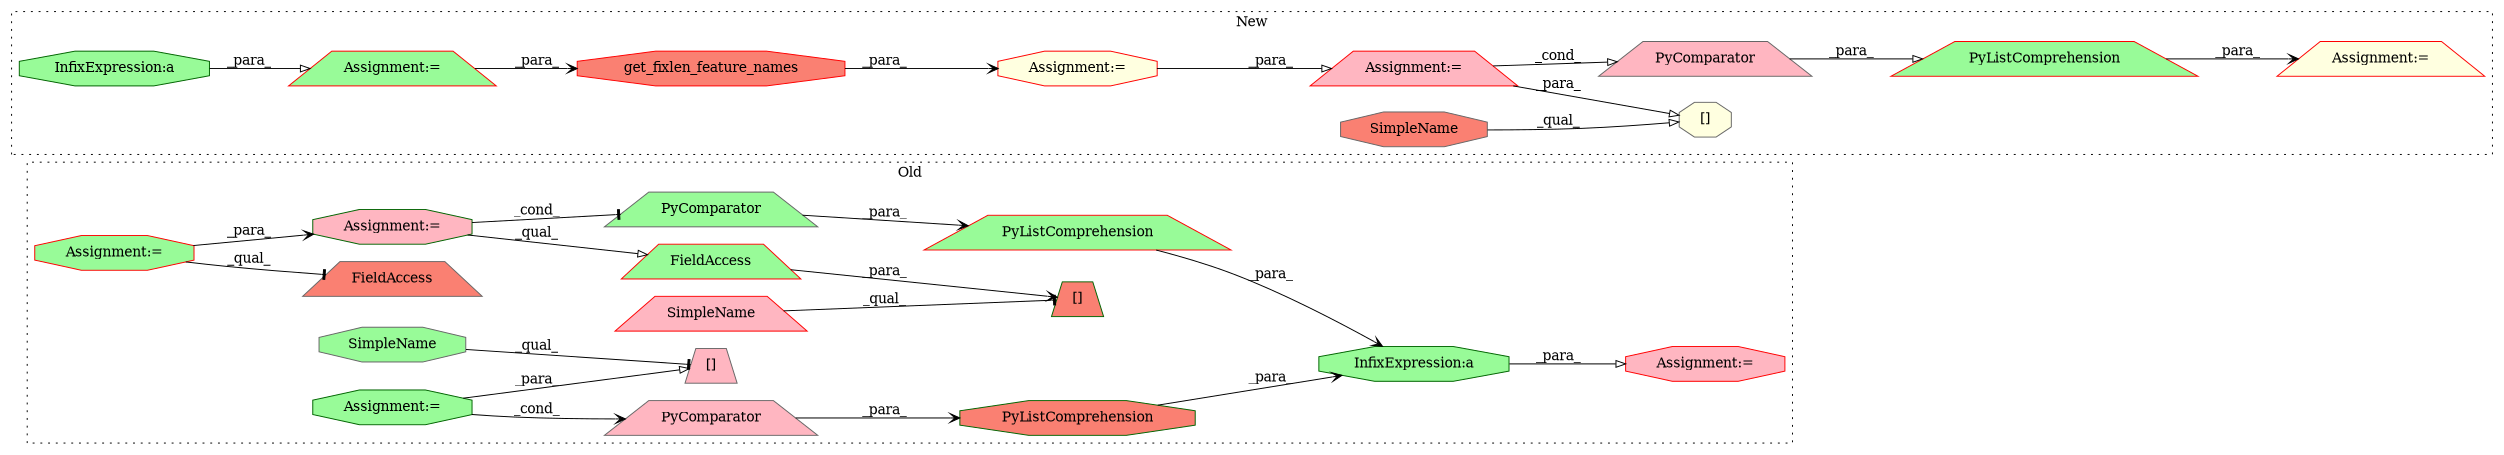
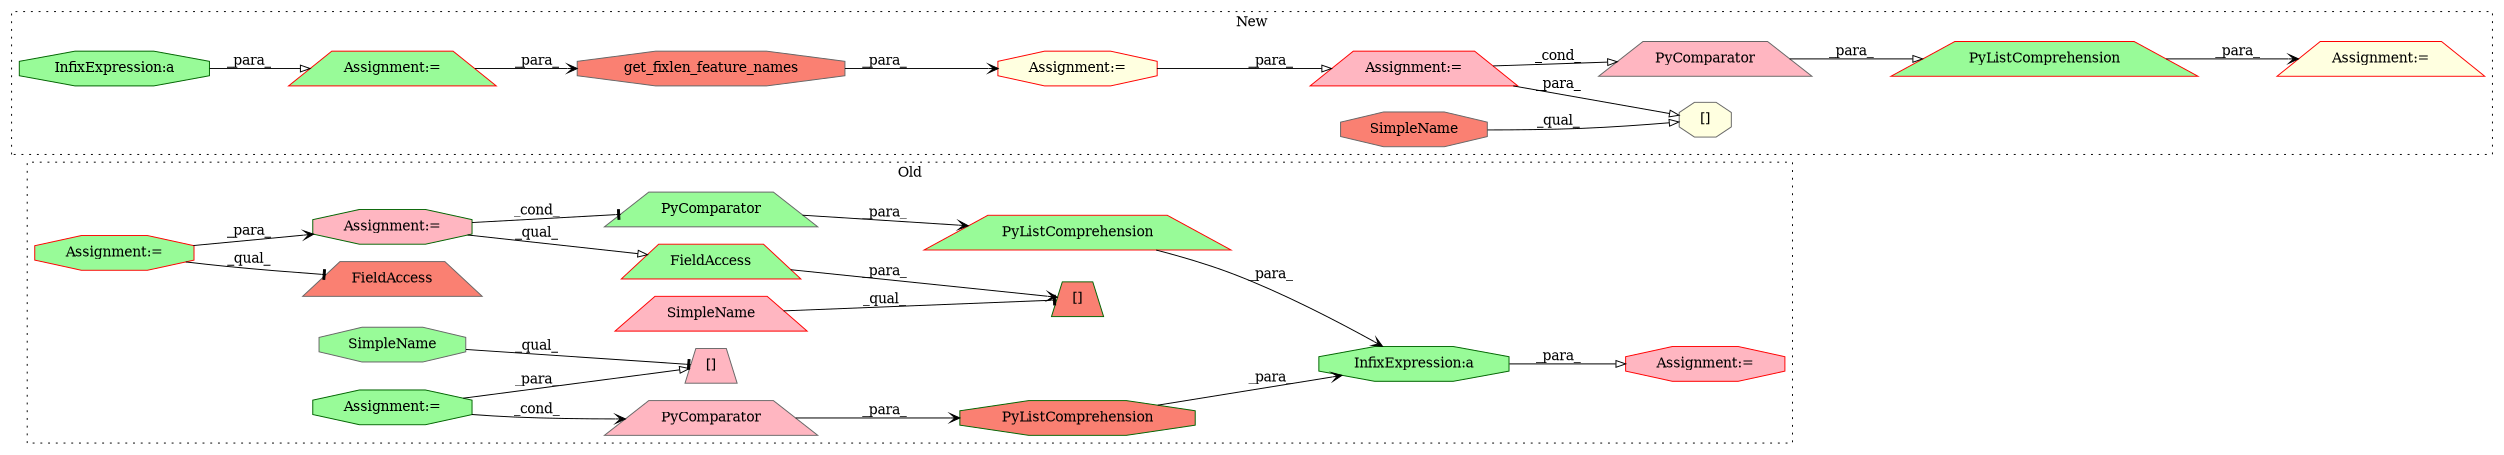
node "get_fixlen_feature_names": color red -> gray40
